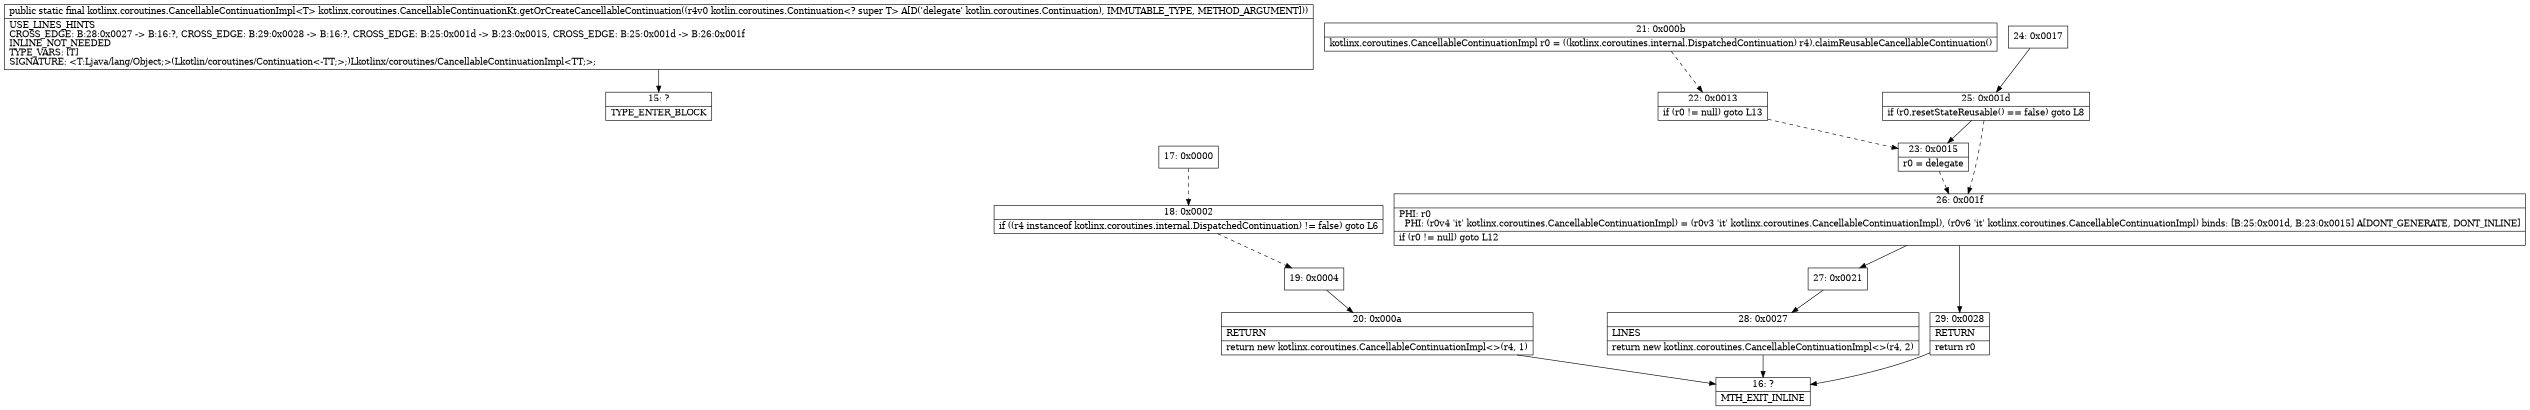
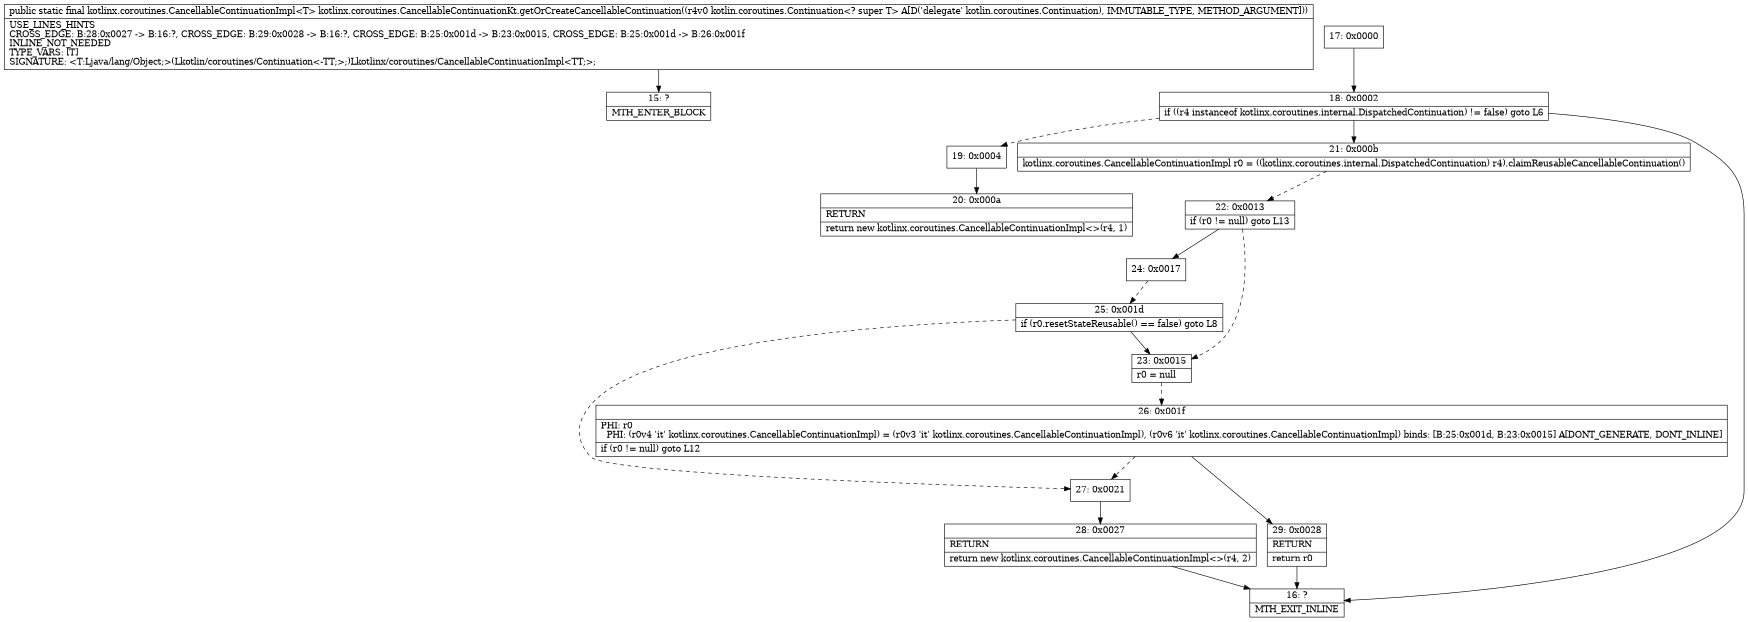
edge "24: 0x0017" -> "25: 0x001d": style solid -> dashed
node "15: ?": text "TYPE_ENTER_BLOCK" -> "MTH_ENTER_BLOCK"
edge "18: 0x0002" -> "21: 0x000b": added
edge "25: 0x001d" -> "26: 0x001f": now "25: 0x001d" -> "27: 0x0021"
node "23: 0x0015": text "r0 = delegate" -> "r0 = null"
edge "17: 0x0000" -> "18: 0x0002": style dashed -> solid
edge "22: 0x0013" -> "24: 0x0017": added
edge "26: 0x001f" -> "27: 0x0021": style solid -> dashed
node "28: 0x0027": text "LINES" -> "RETURN"
edge "20: 0x000a" -> "16: ?": now "18: 0x0002" -> "16: ?"
